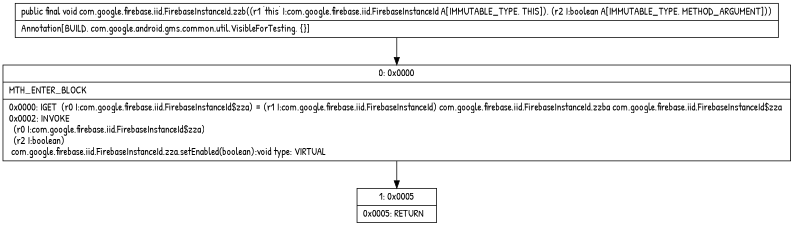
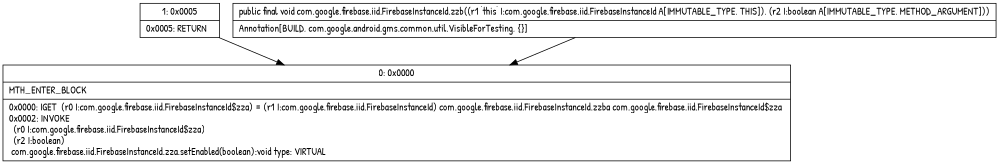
edge "0: 0x0000" -> "1: 0x0005": reversed
